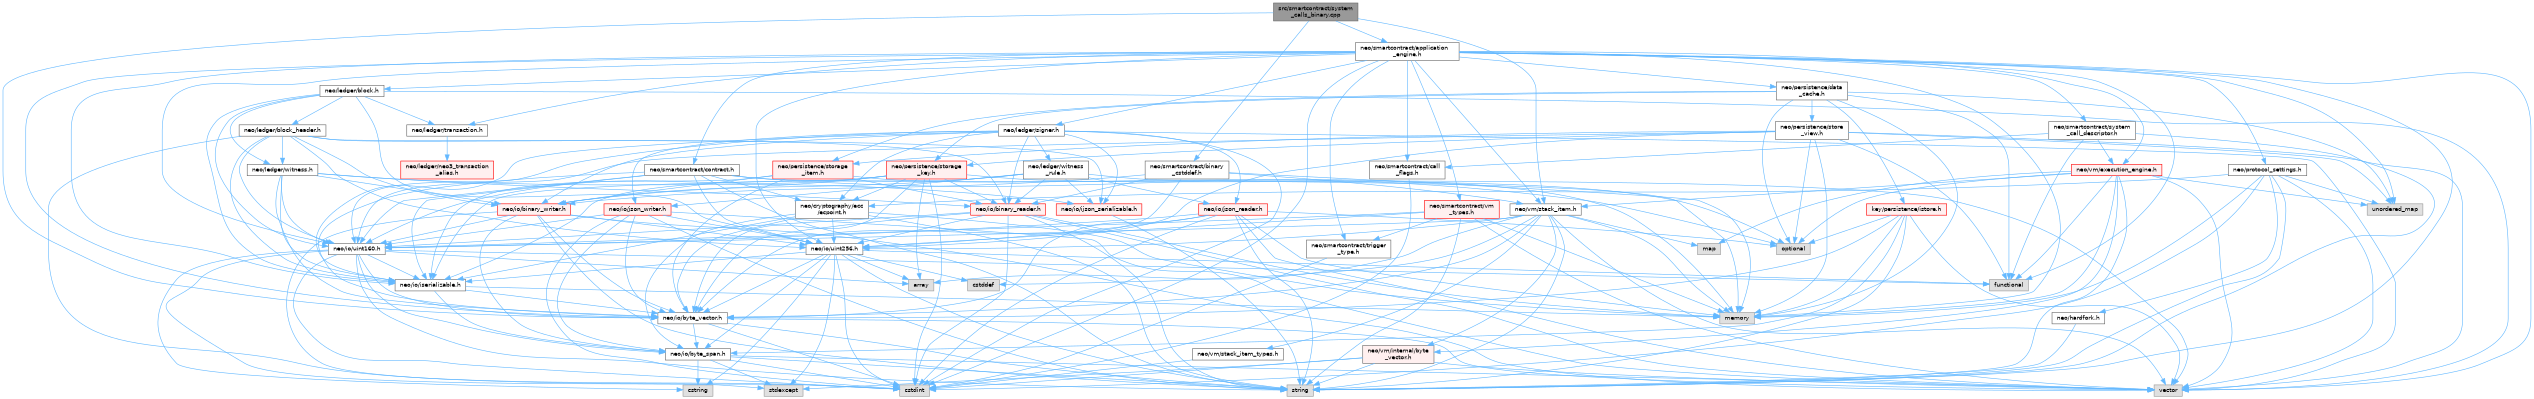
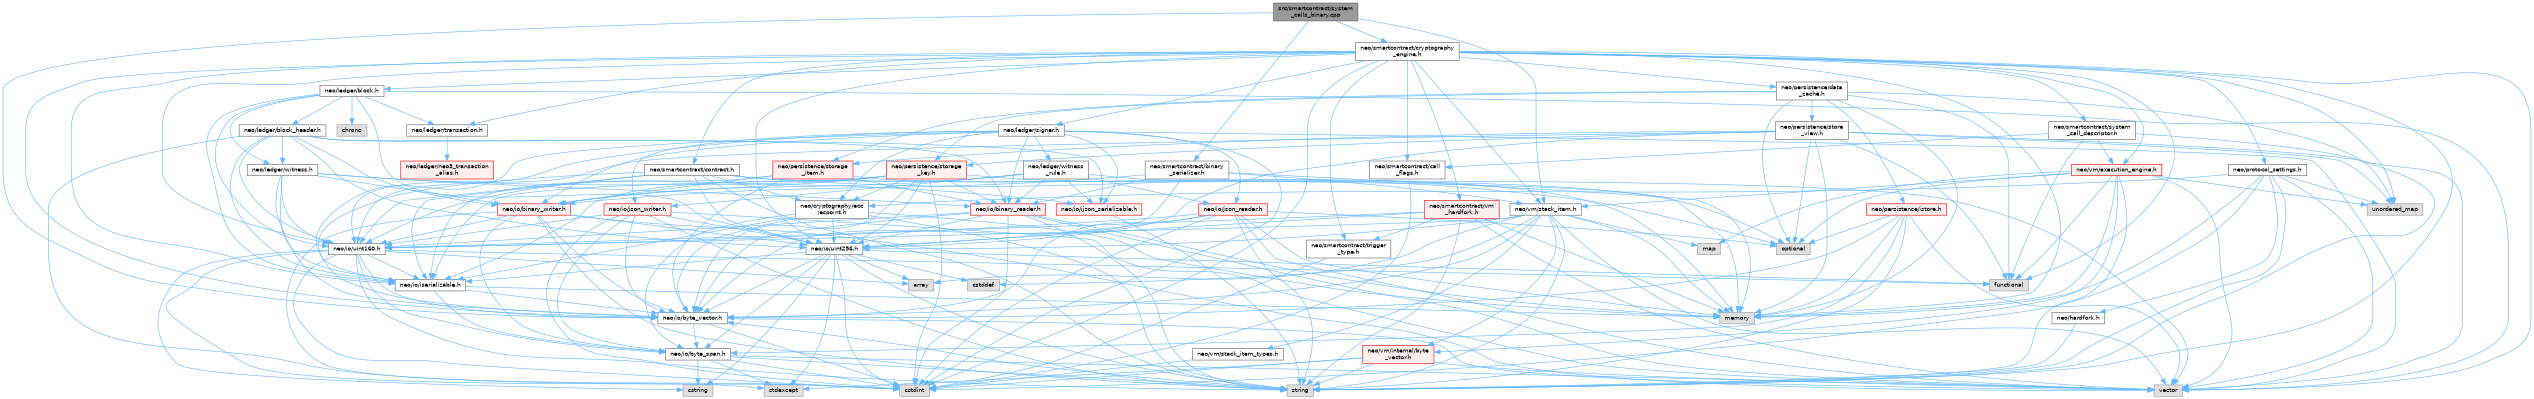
node "neo/smartcontract/application _engine.h": label "neo/smartcontract/application _engine.h" -> "neo/smartcontract/cryptography _engine.h"
node "chrono": added
node "neo/smartcontract/binary _cstddef.h": label "neo/smartcontract/binary _cstddef.h" -> "neo/smartcontract/binary _serializer.h"
node "neo/smartcontract/vm _types.h": label "neo/smartcontract/vm _types.h" -> "neo/smartcontract/vm _hardfork.h"
node "key/persistence/istore.h": label "key/persistence/istore.h" -> "neo/persistence/istore.h"
edge "neo/persistence/storage _key.h" -> "array": now "neo/persistence/storage _key.h" -> "neo/io/uint256.h"
node "neo/vm/internal/byte _vector.h": color grey40 -> red
edge "neo/io/byte_vector.h" -> "string": reversed
